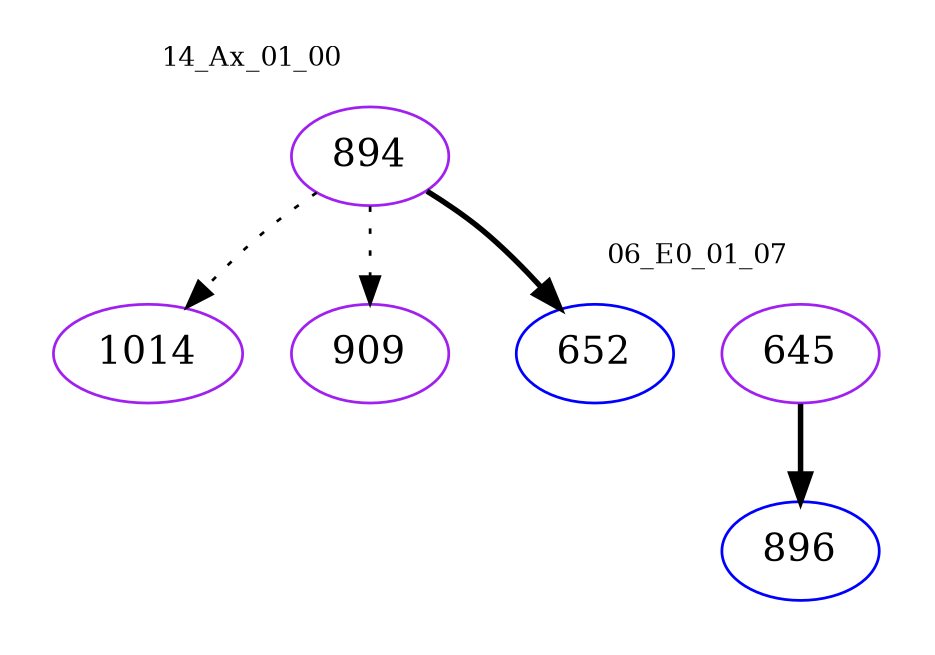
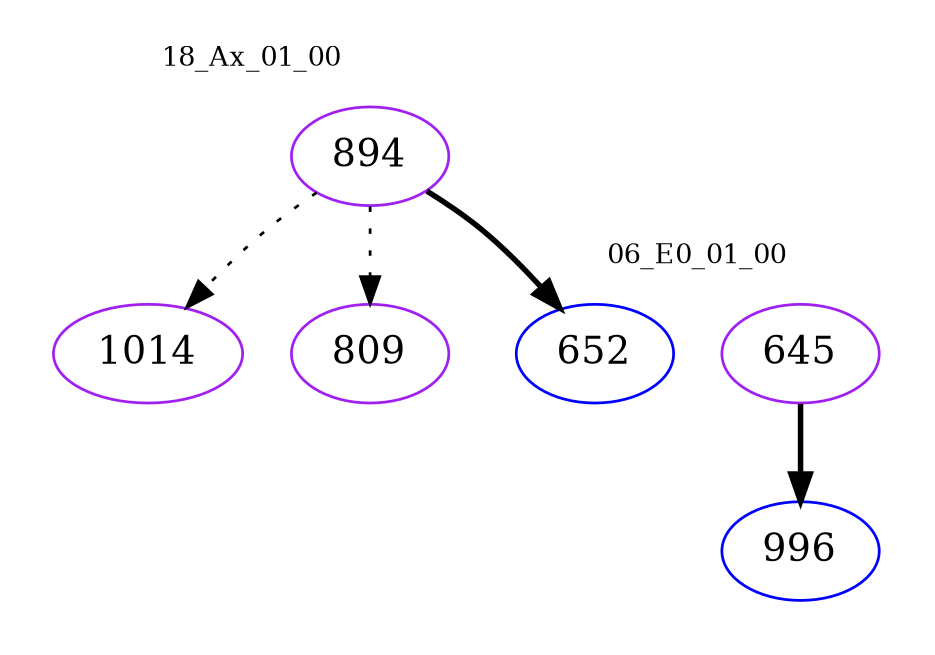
cluster "14_Ax_01_00": label "14_Ax_01_00" -> "18_Ax_01_00"
cluster "06_E0_01_07": label "06_E0_01_07" -> "06_E0_01_00"
node "909": label "909" -> "809"
node "896": label "896" -> "996"
